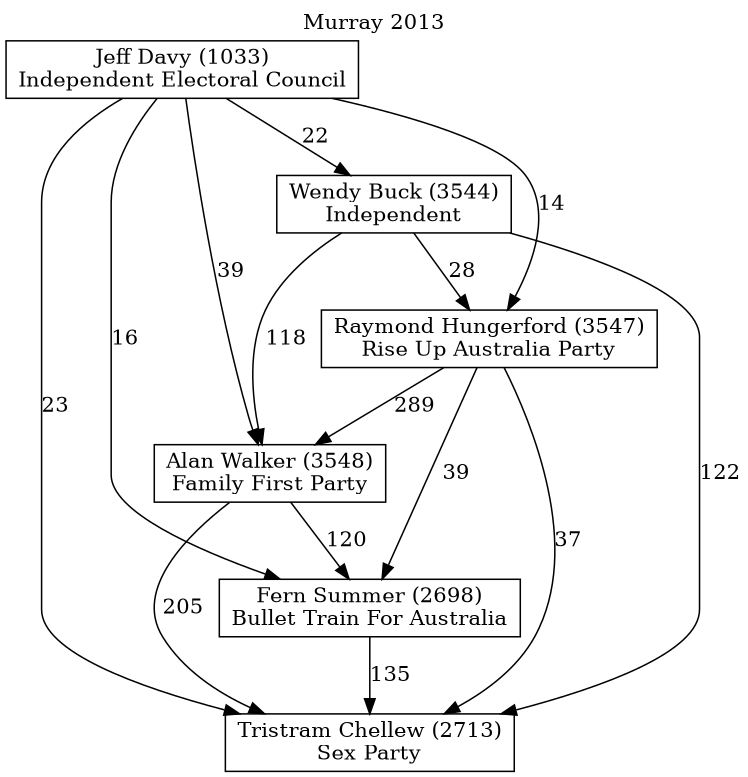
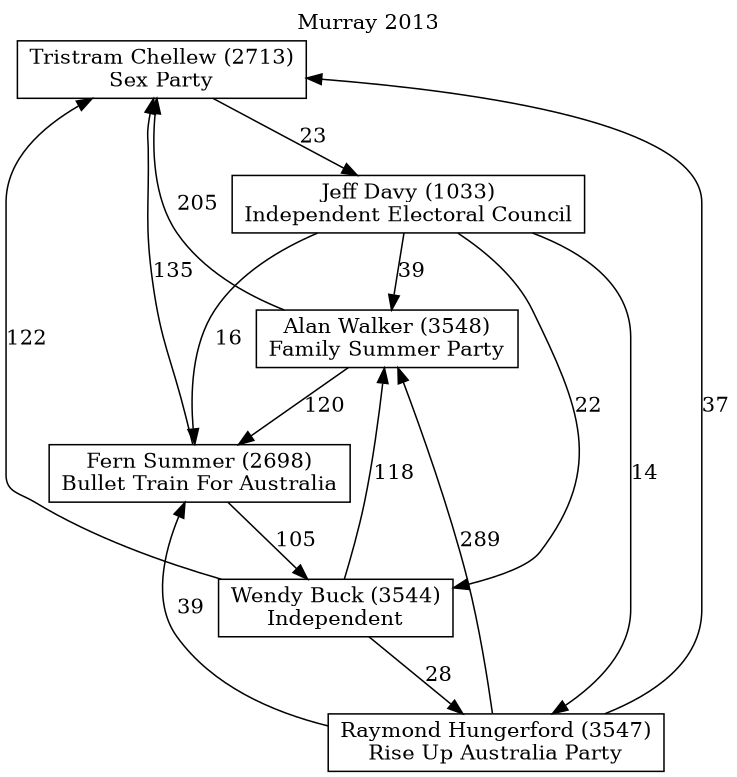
edge "Jeff Davy (1033) Independent Electoral Council" -> "Tristram Chellew (2713) Sex Party": reversed
node "Alan Walker (3548) Family First Party": label "Alan Walker (3548) Family First Party" -> "Alan Walker (3548) Family Summer Party"
edge "Fern Summer (2698) Bullet Train For Australia" -> "Wendy Buck (3544) Independent": added, label "105"
